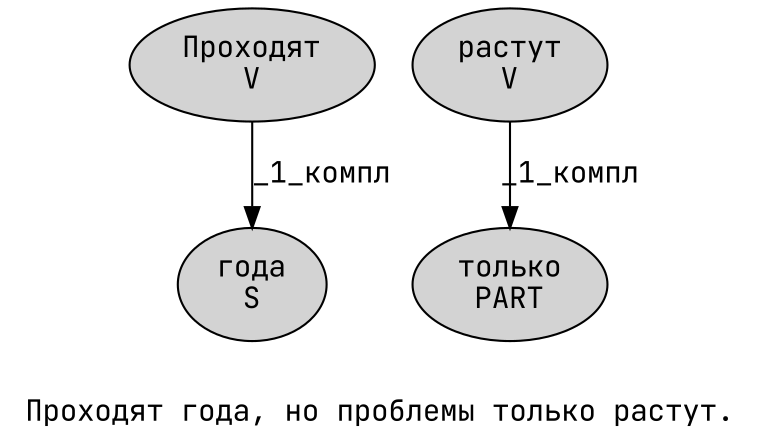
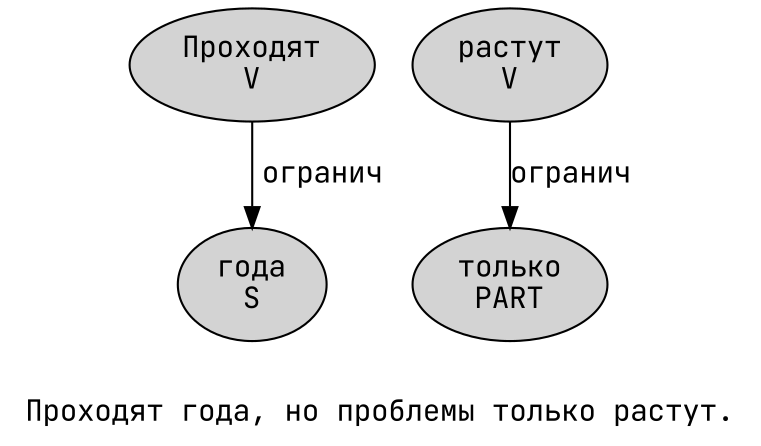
edge "Проходят V" -> "года S": label "_1_компл" -> "огранич"
edge "растут V" -> "только PART": label "_1_компл" -> "огранич"
